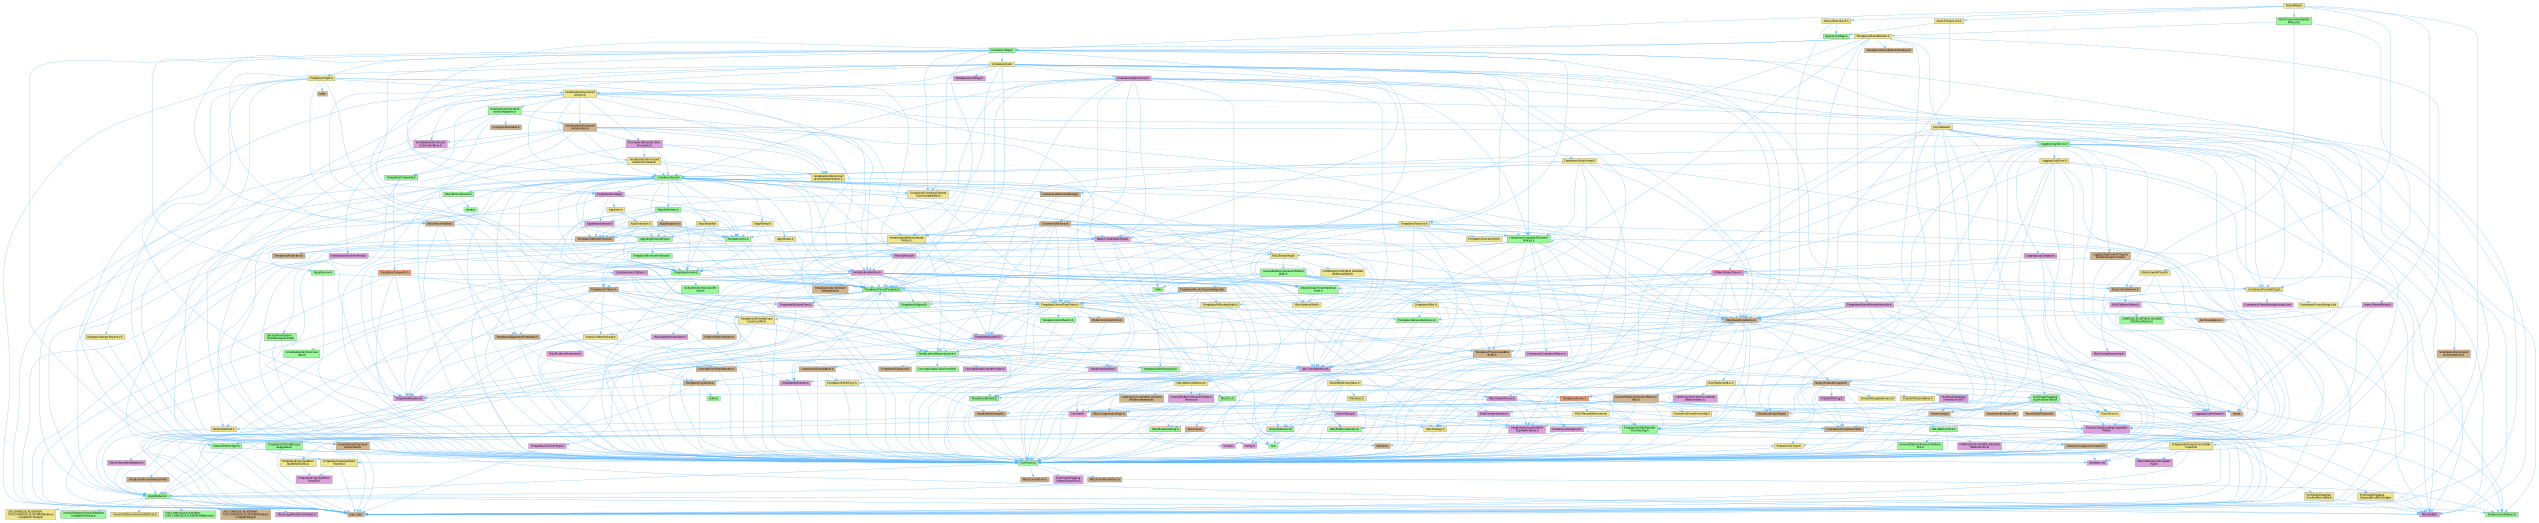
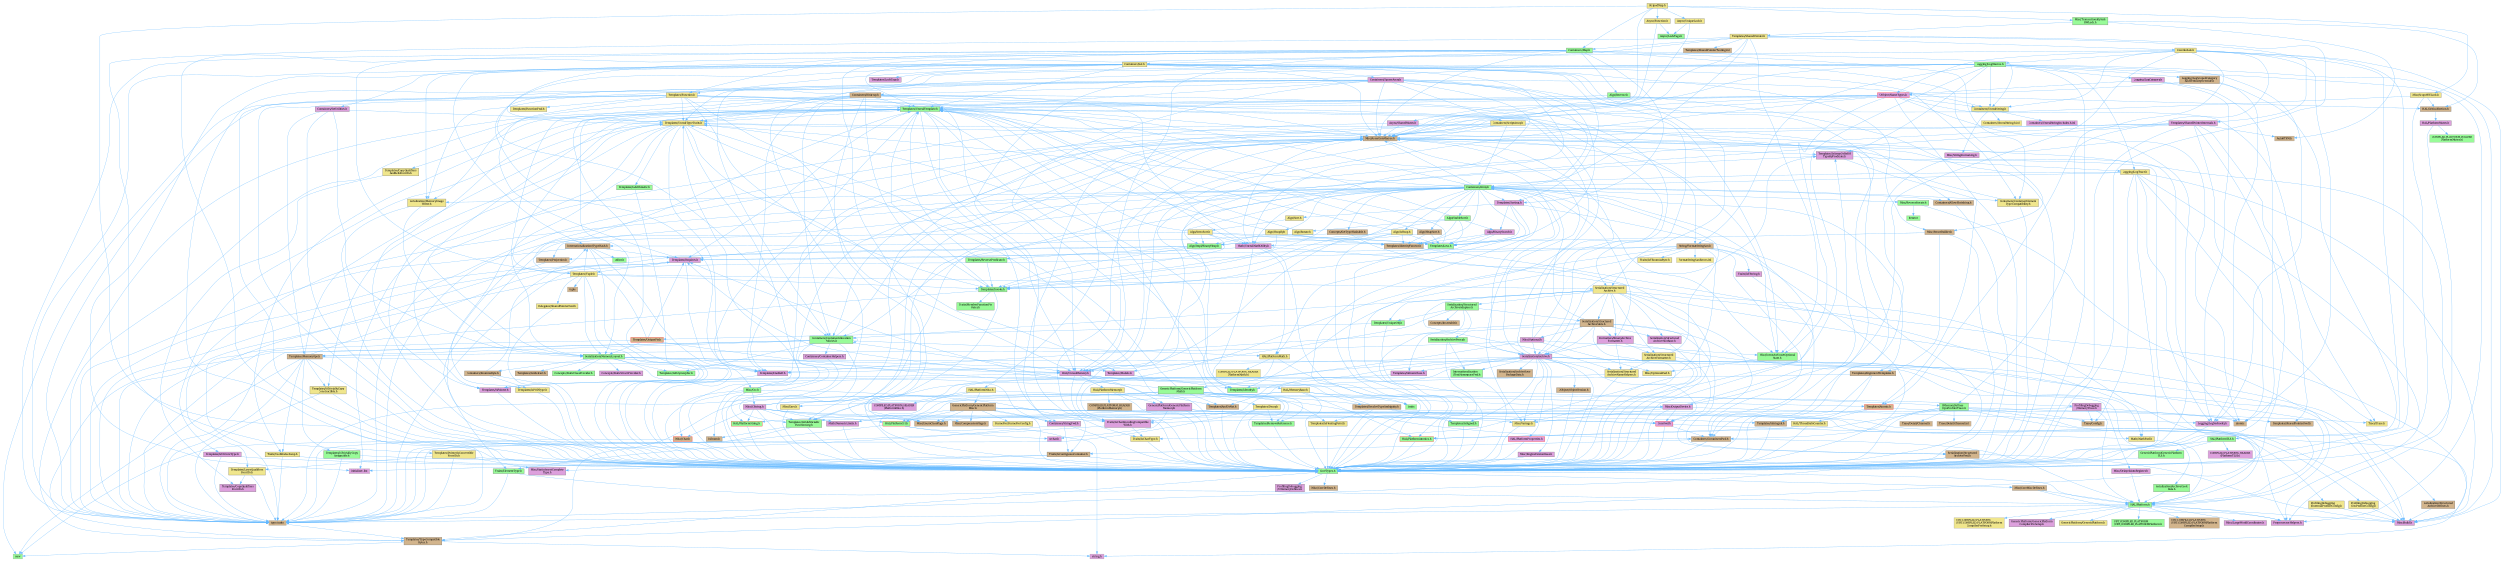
node "Async/SharedLock.h": label "Async/SharedLock.h" -> "Async/Function.h"
edge "Serialization/Structured ArchiveSlots.h" -> "Serialization/Structured ArchiveNameHelpers.h": removed
edge "Serialization/Structured Archive.h" -> "Containers/Array.h": removed
edge "Templates/Tuple.h" -> "Templates/Requires.h": reversed
edge "Algo/StableSort.h" -> "Templates/AlignmentTemplates.h": now "Algo/StableSort.h" -> "Templates/UnrealTemplate.h"
node "Serialization/ArchiveProxy.h": fillcolor plum -> palegreen
node "HAL/BinaryHeap.h": label "HAL/BinaryHeap.h" -> "HAL/PlatformMath.h"
edge "Logging/LogTrace.h" -> "Templates/IsArrayOrRefOf TypeByPredicate.h": reversed
node "Templates/UObject.h": label "Templates/UObject.h" -> "Templates/MemoryOps.h"
node "Templates/Misc.h": label "Templates/Misc.h" -> "Templates/Decay.h"
node "PlatformCrt/AndOrNot.h": label "PlatformCrt/AndOrNot.h" -> "Templates/AndOrNot.h"
node "ArchiveAdapters.h": label "ArchiveAdapters.h" -> "AutoRTFM.h"
node "Delegates/IntegerSequence.h": label "Delegates/IntegerSequence.h" -> "Delegates/SharedPointerFwd.h"
edge "Templates/EnableIf.h" -> "Serialization/MemoryLayout.h": reversed
edge "Serialization/Archive.h" -> "Internationalization /TextNamespaceFwd.h": added
node "Templates/TypeHash.h": label "Templates/TypeHash.h" -> "Internationalization/TypeHash.h"
node "HEADER/MemoryBase.h": label "HEADER/MemoryBase.h" -> "HAL/MemoryBase.h"
node "ProfilingDebugging /CpuProfilerTrace.h": label "ProfilingDebugging /CpuProfilerTrace.h" -> "UMemoryDefines /CpuProfilerTrace.h"
edge "ProfilingDebugging /MemoryTrace.h" -> "Trace/Trace.h": now "ProfilingDebugging /MemoryTrace.h" -> "Templates/SharedPointerFwd.h"
edge "Templates/TypeCompatible Bytes.h" -> "type_traits": reversed
edge "Templates/IsEnumClass.h" -> "CoreTypes.h": now "Algo/IsHeap.h" -> "CoreTypes.h"
edge "Traits/ElementType.h" -> "initializer_list": removed
node "GenericPlatform/GenericPlatform CompilerPreSetup.h": fillcolor palegreen -> plum
node "PreprocessorHelpers.h": fillcolor palegreen -> plum
